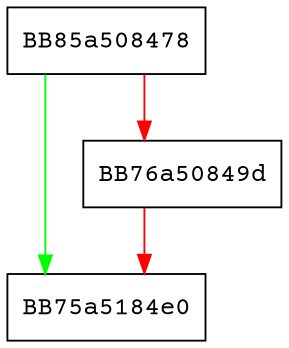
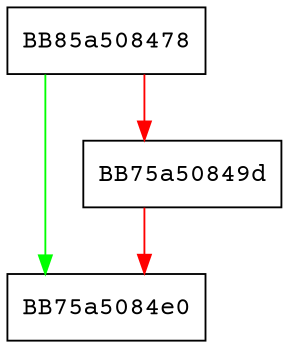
node "BB76a50849d": label "BB76a50849d" -> "BB75a50849d"
node "BB75a5184e0": label "BB75a5184e0" -> "BB75a5084e0"
